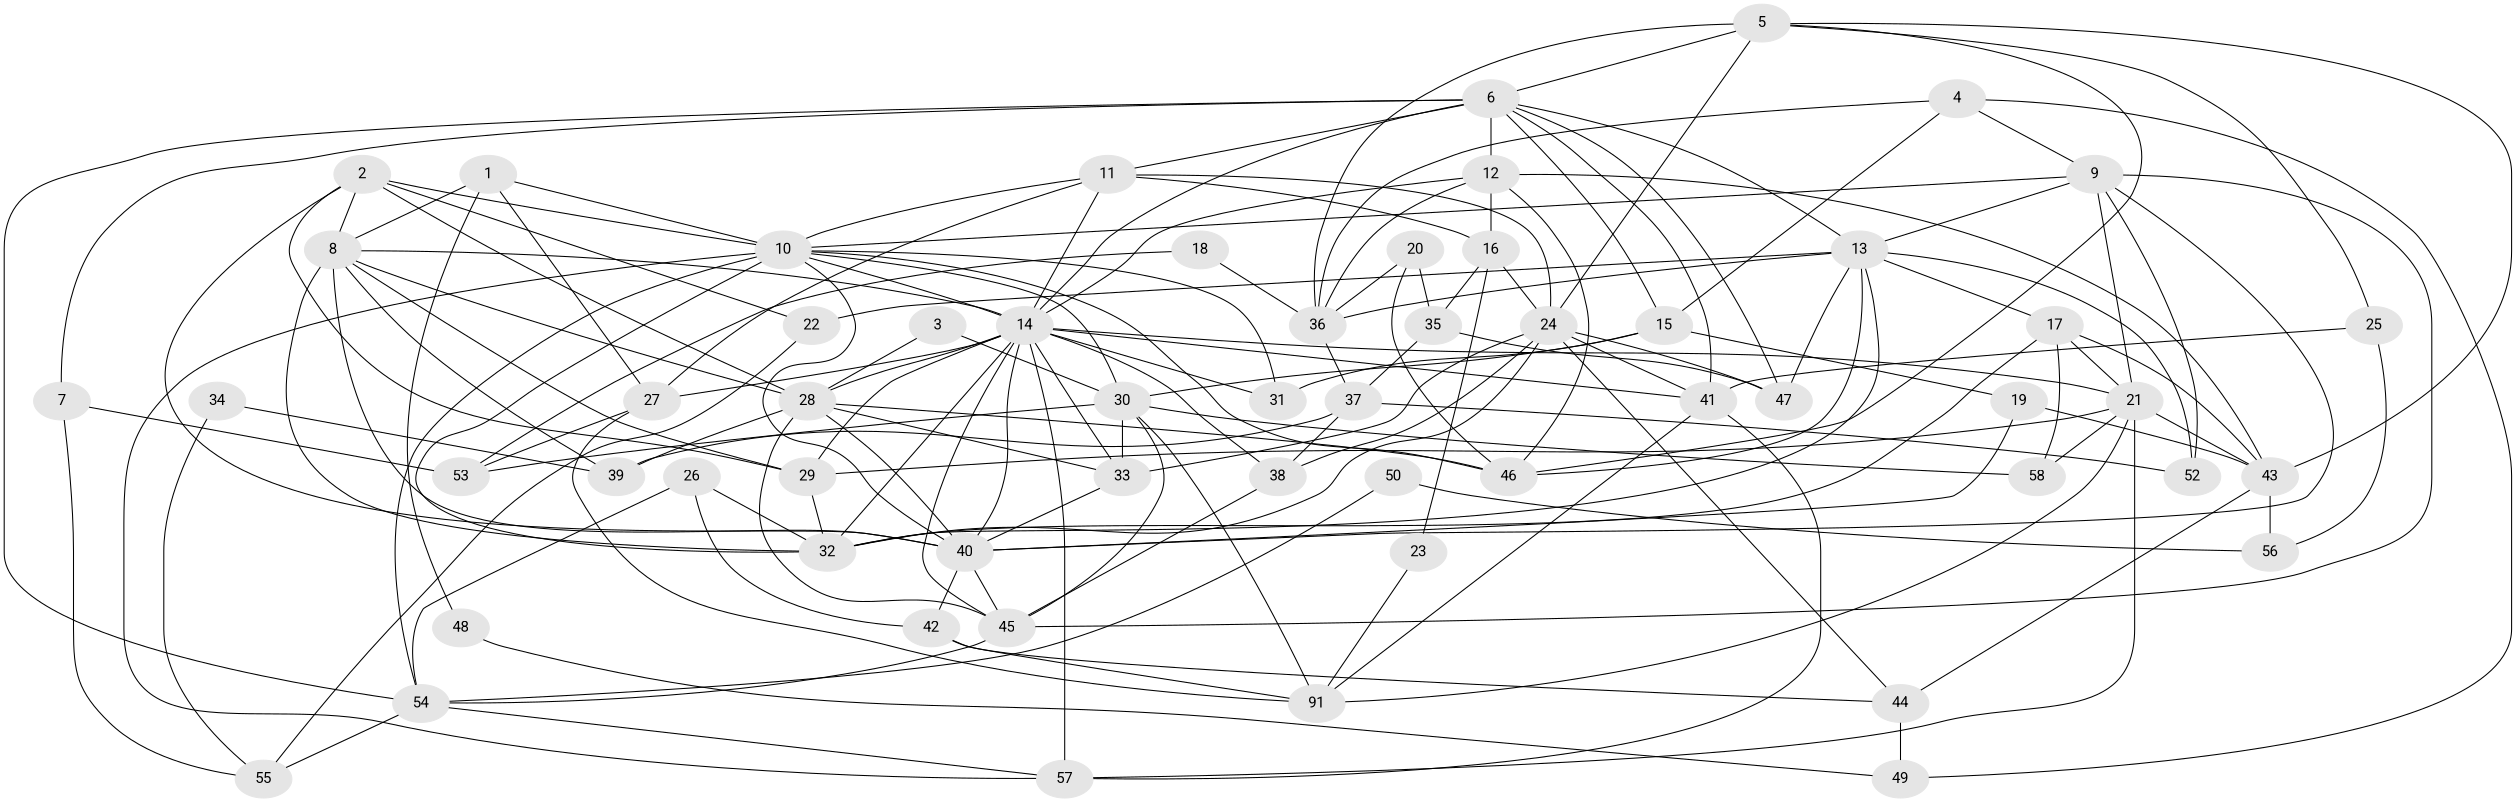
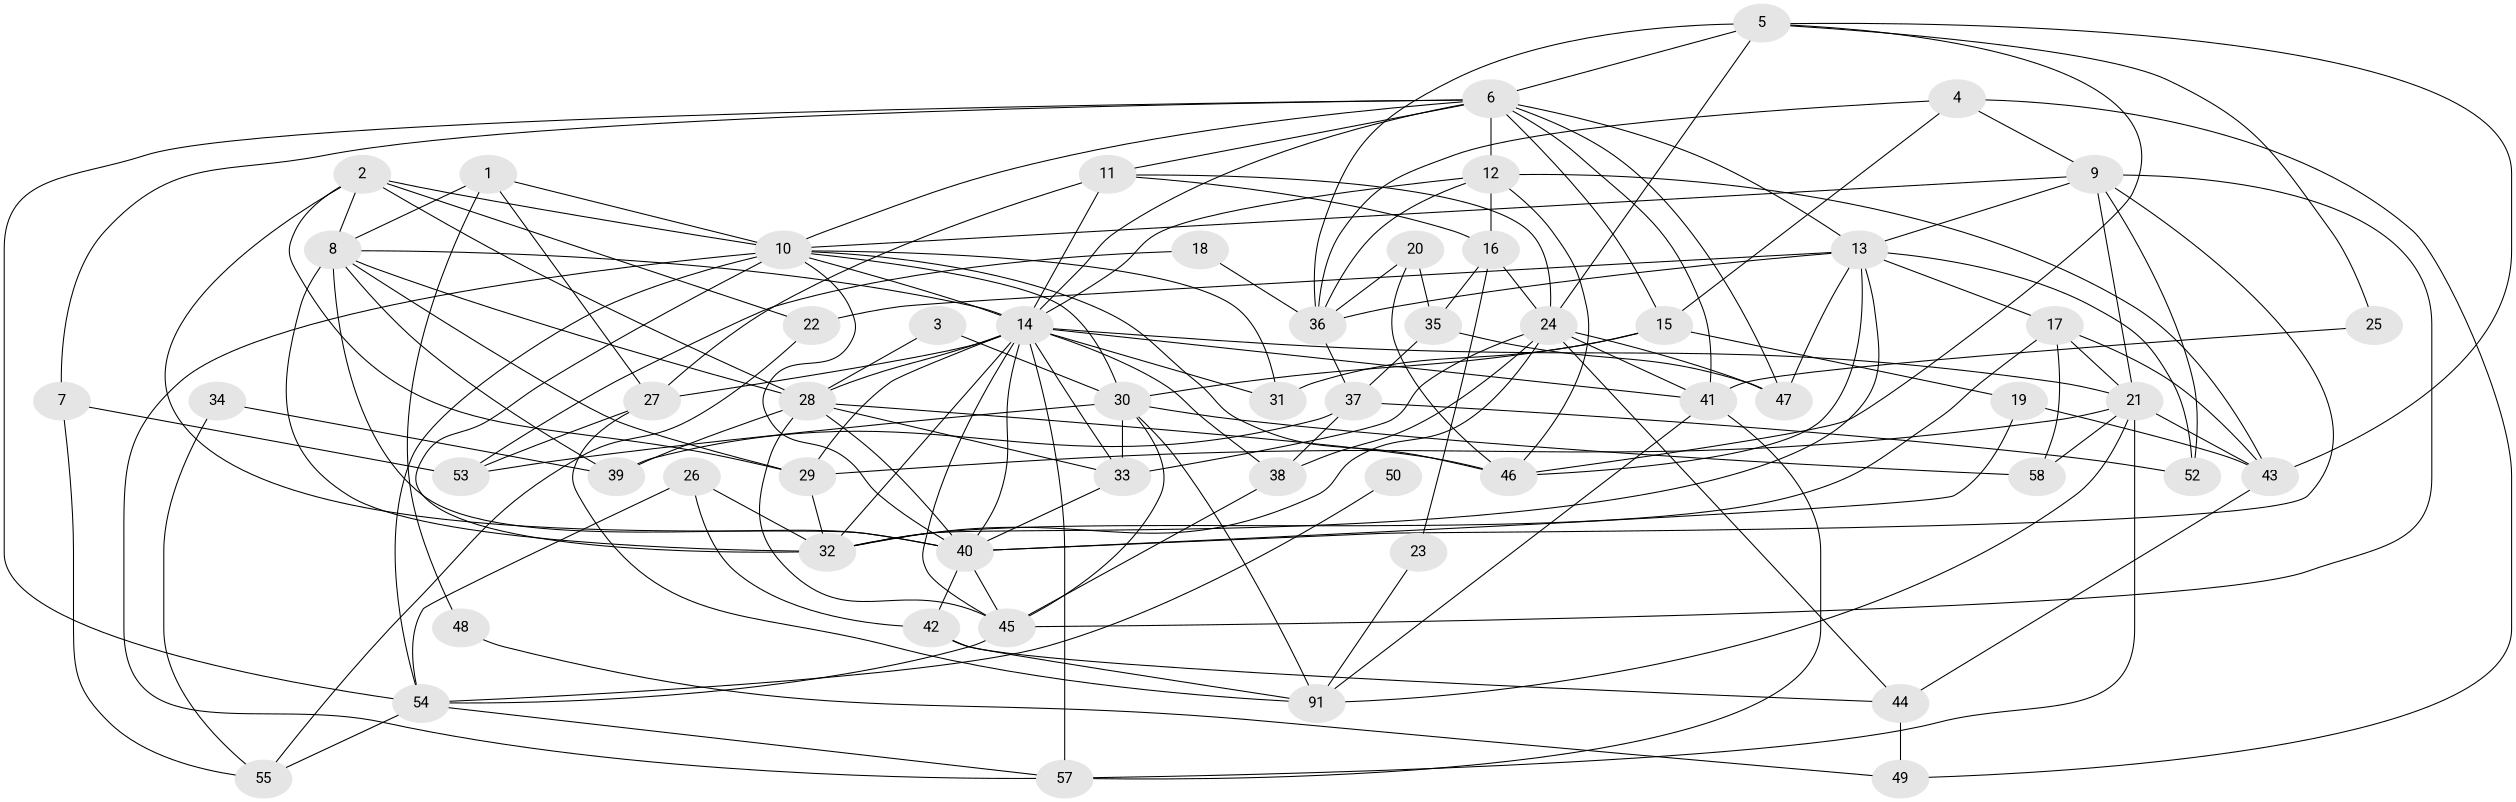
edge "11" -- "10": now "6" -- "10"
node "56": removed
